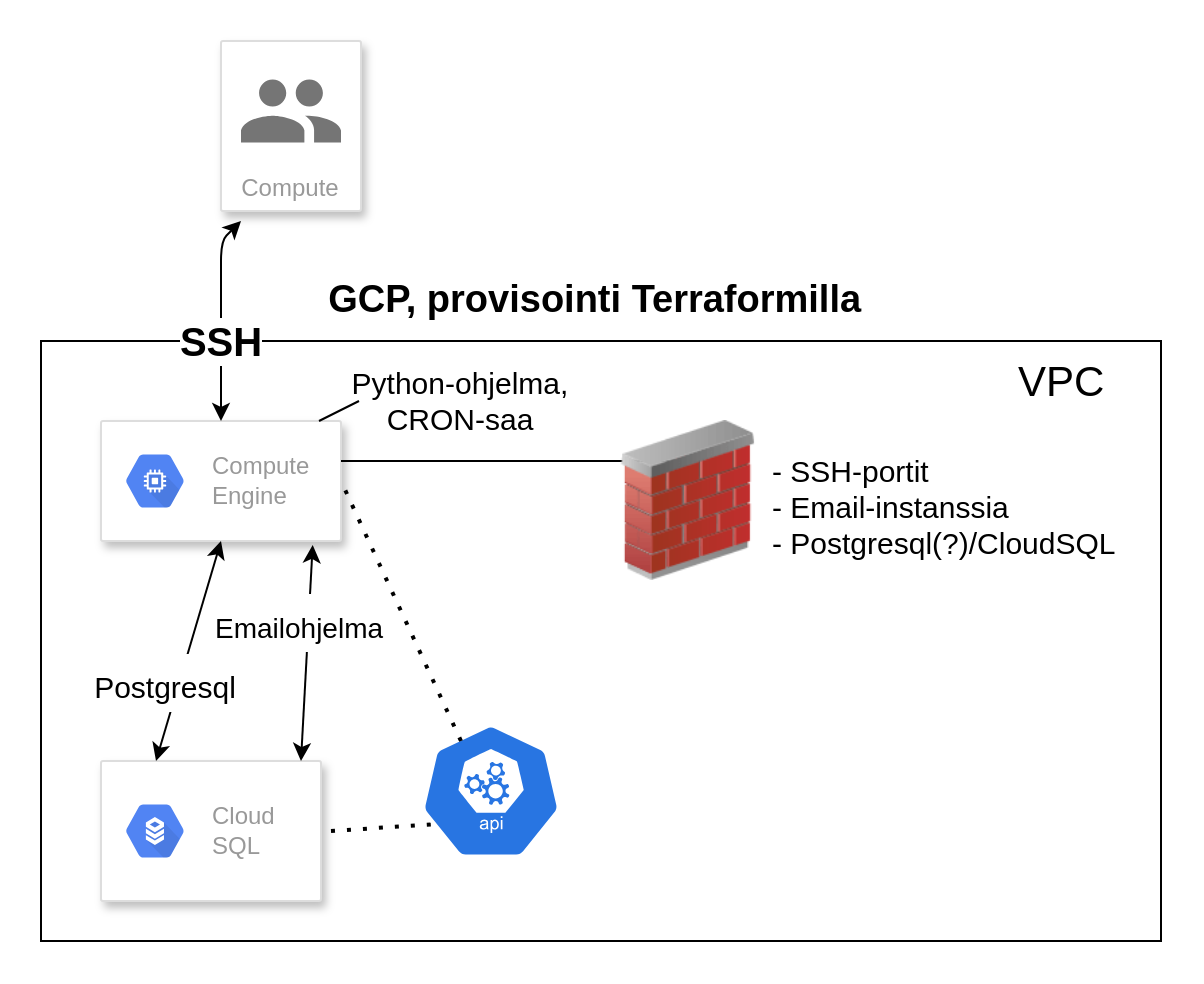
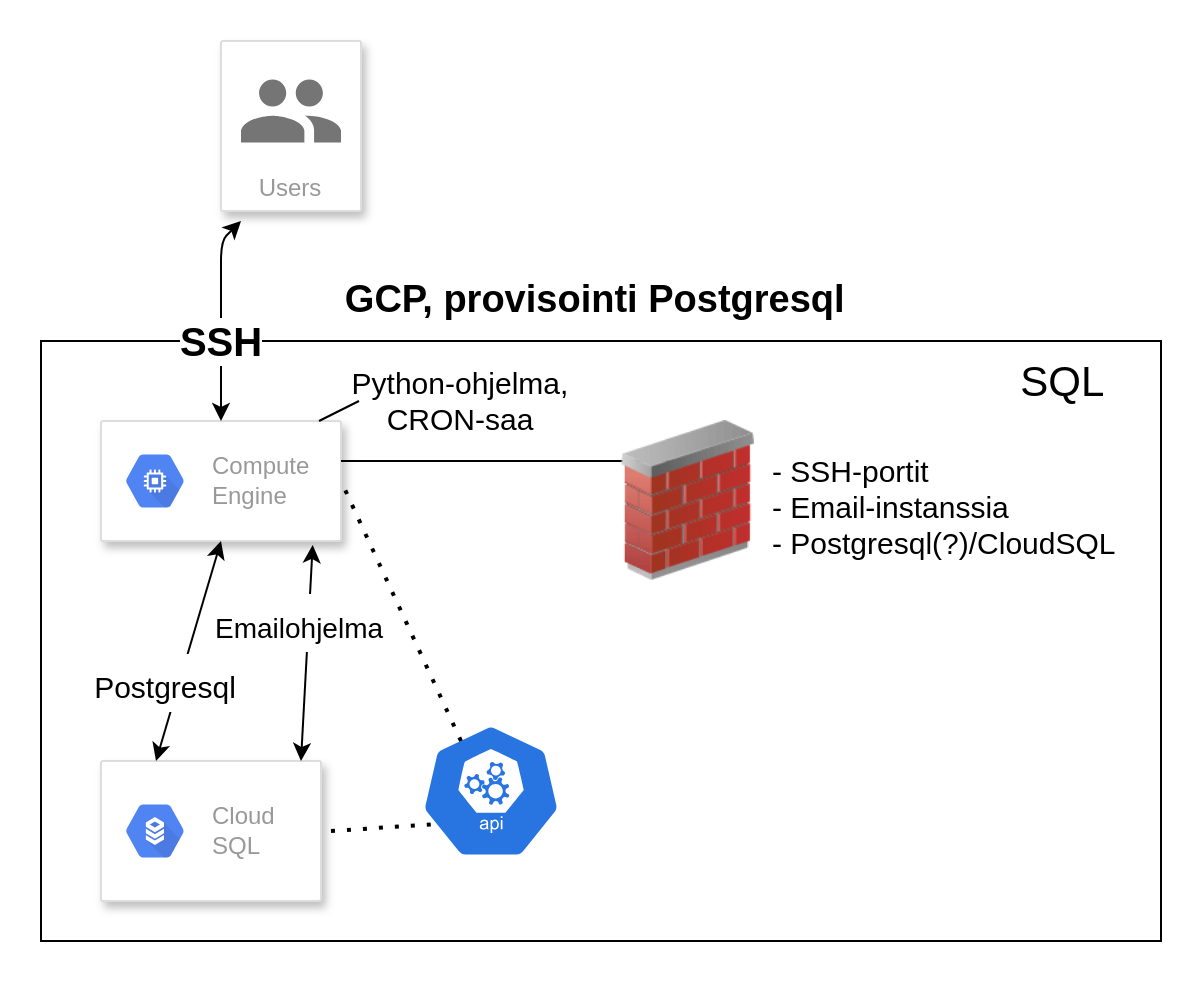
node "Compute": label "Compute" -> "Users"
node "GCP, provisointi Terraformilla": label "GCP, provisointi Terraformilla" -> "GCP, provisointi Postgresql"
node "VPC": label "VPC" -> "SQL"
